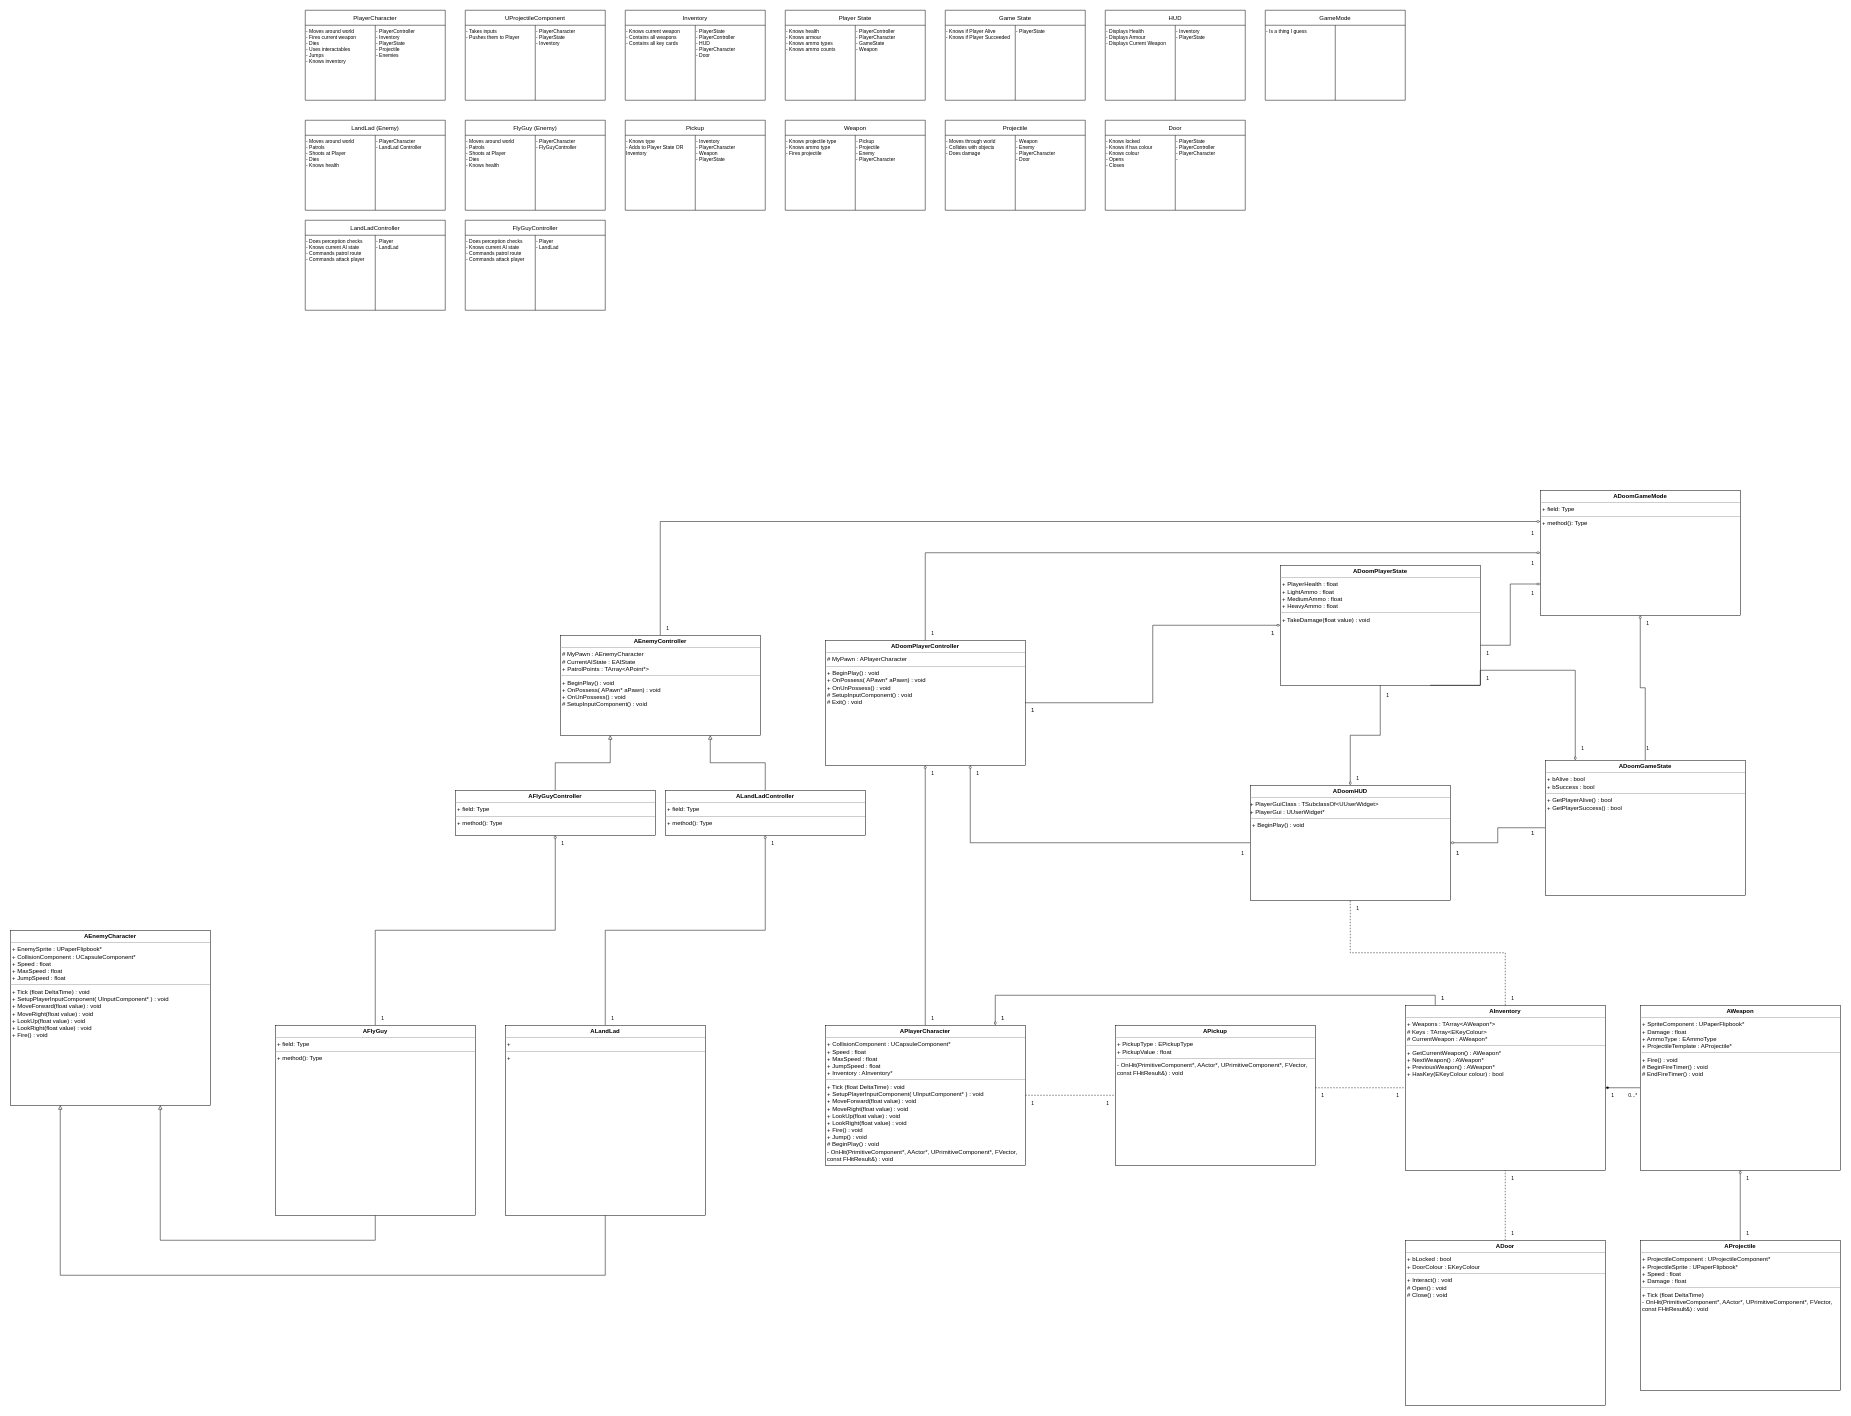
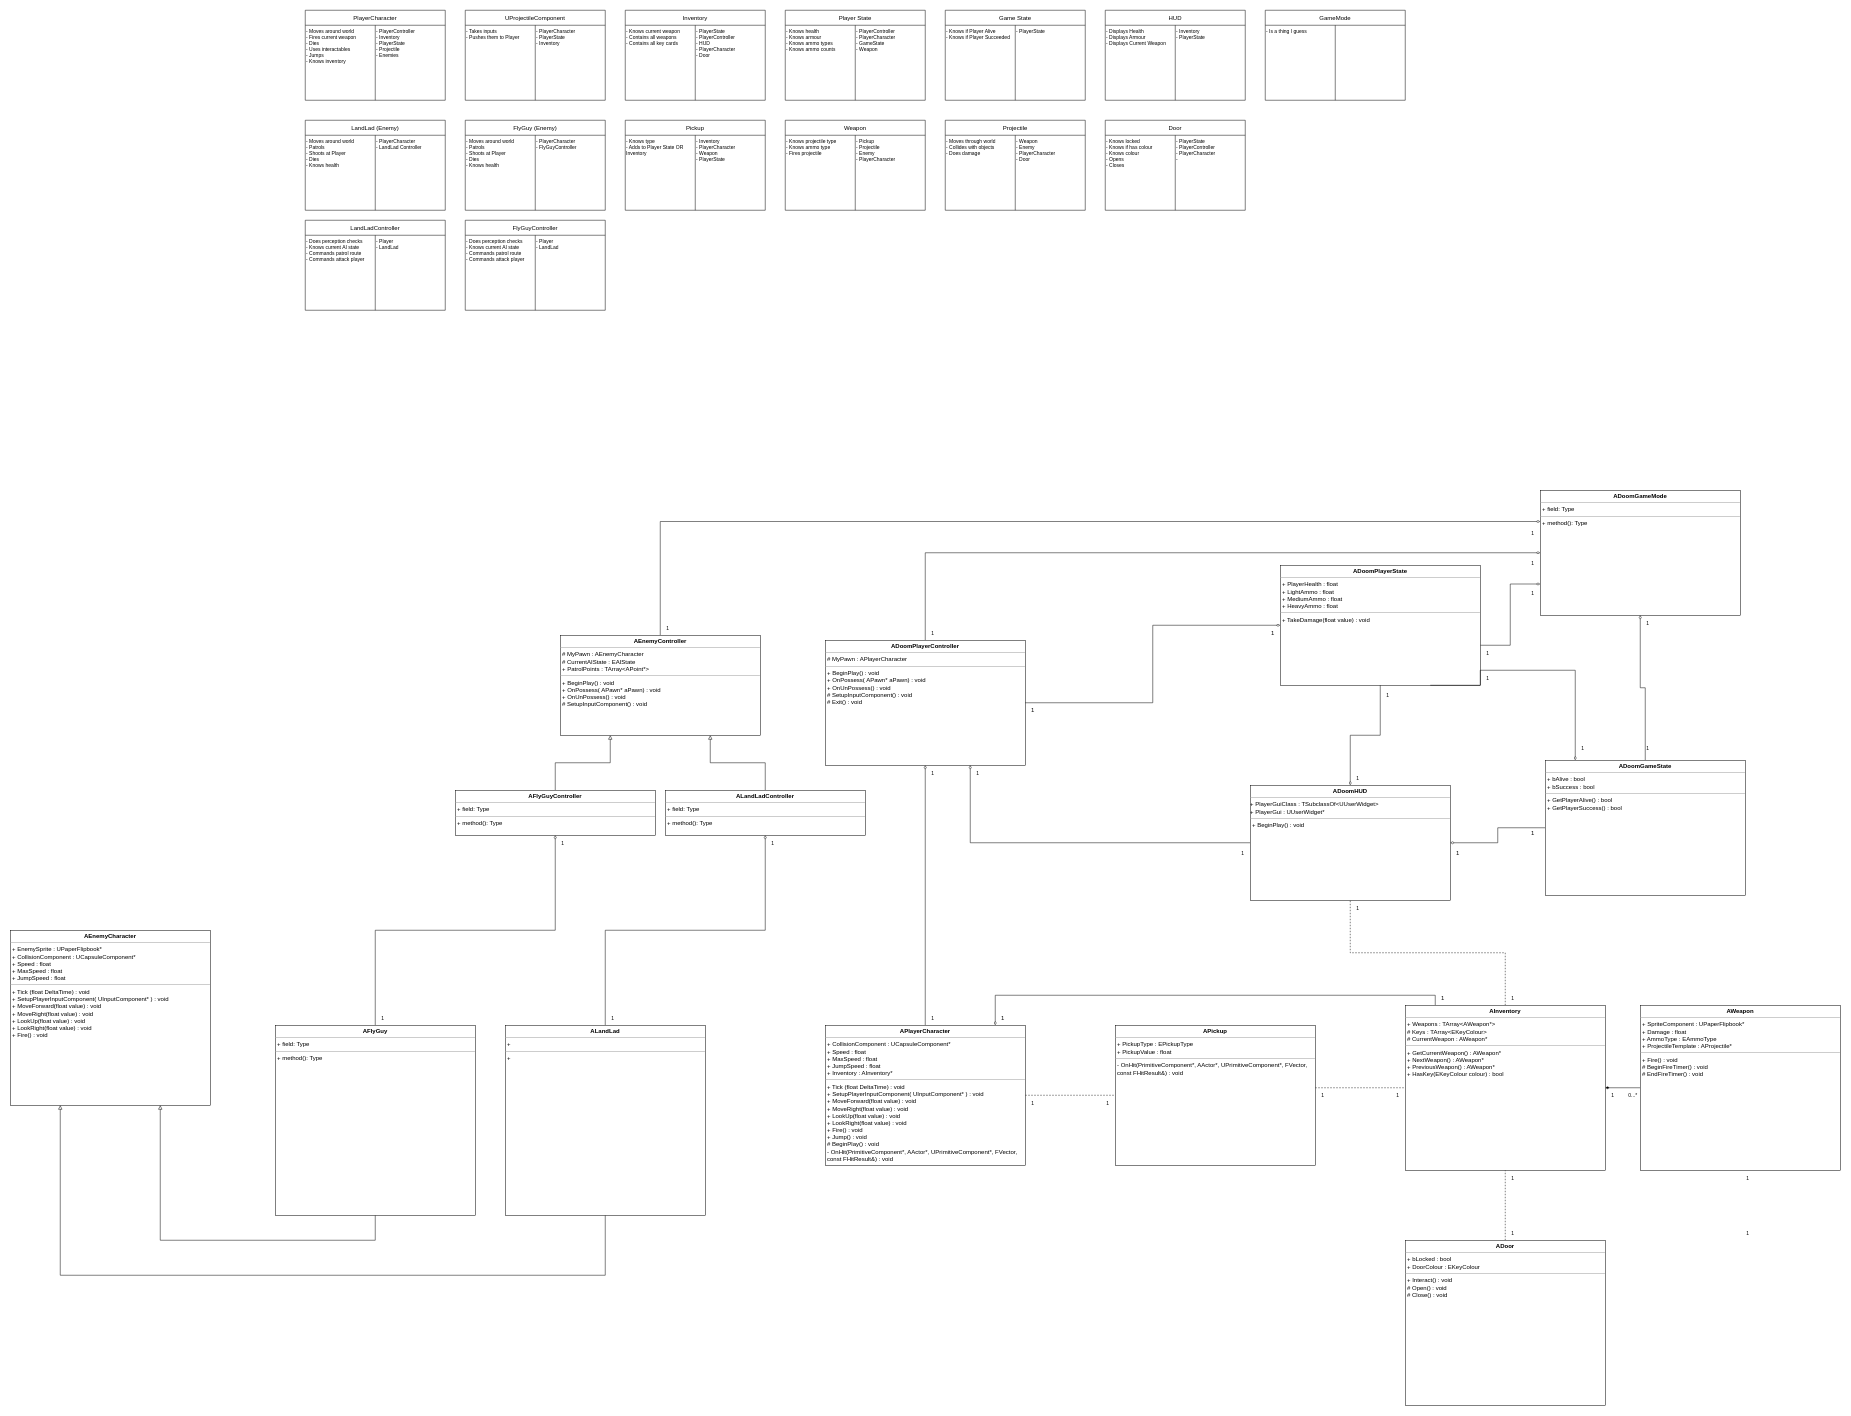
edge "AProjectile + ProjectileComponent : UProjectileComponent* + ProjectileSprite : UPaperFlipbook* + Speed : float + Damage : float + Tick (float DeltaTime) - OnHit(PrimitiveComponent*, AActor*, UPrimitiveComponent*, FVector, const FHitResult&) : void" -> "AWeapon + SpriteComponent : UPaperFlipbook* + Damage : float + AmmoType : EAmmoType + ProjectileTemplate : AProjectile* + Fire() : void # BeginFireTimer() : void # EndFireTimer() : void": removed
node "AProjectile + ProjectileComponent : UProjectileComponent* + ProjectileSprite : UPaperFlipbook* + Speed : float + Damage : float + Tick (float DeltaTime) - OnHit(PrimitiveComponent*, AActor*, UPrimitiveComponent*, FVector, const FHitResult&) : void": removed
